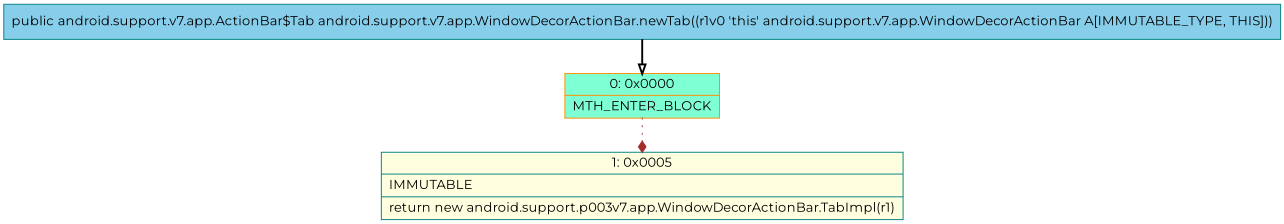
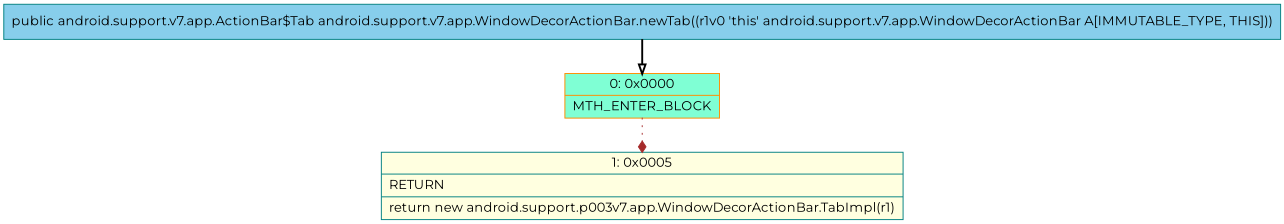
node "1: 0x0005": text "IMMUTABLE" -> "RETURN"
